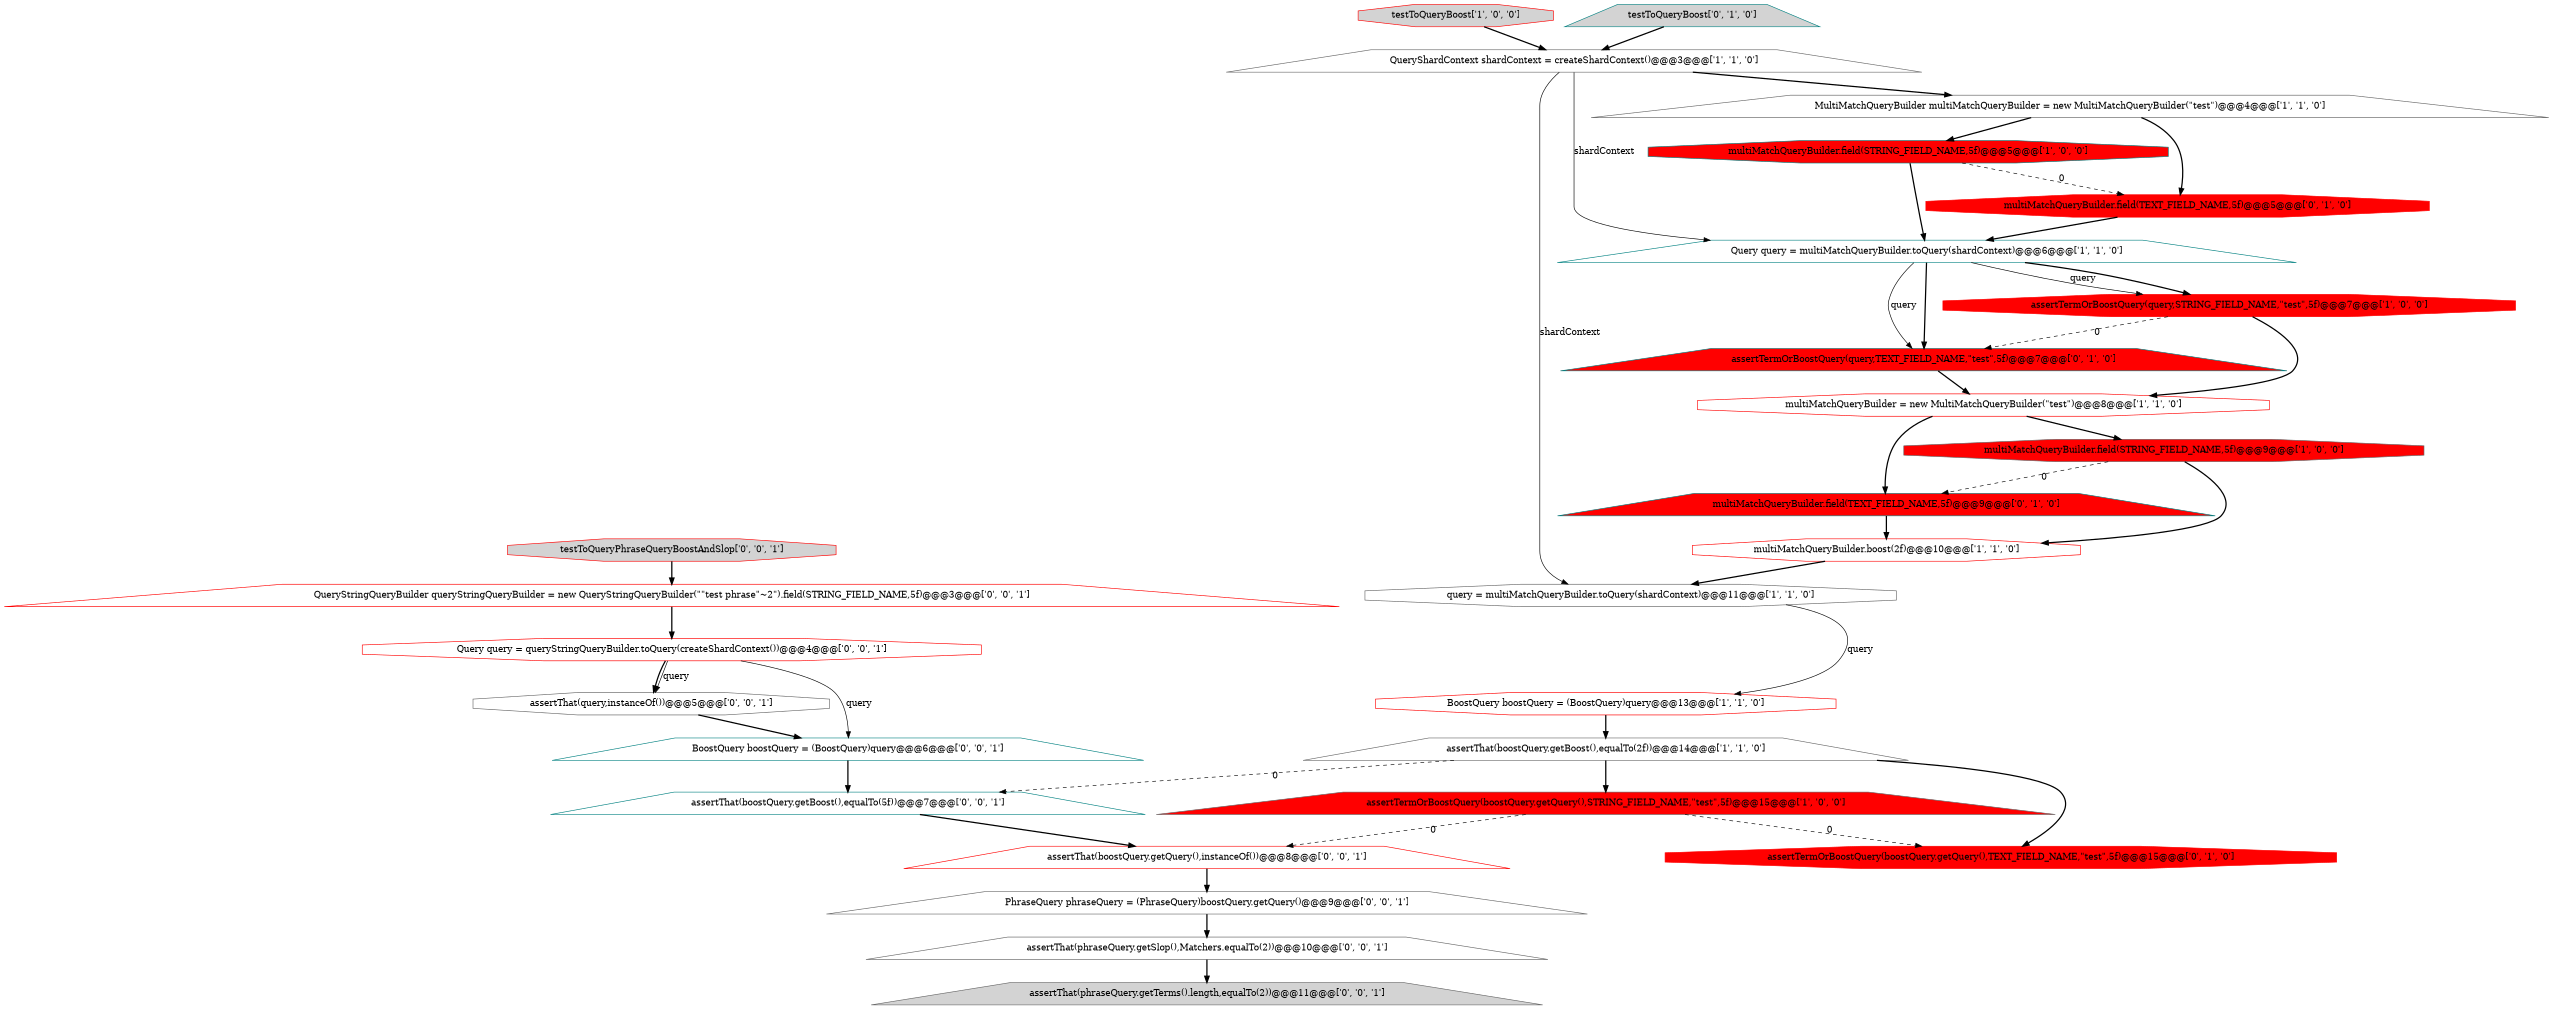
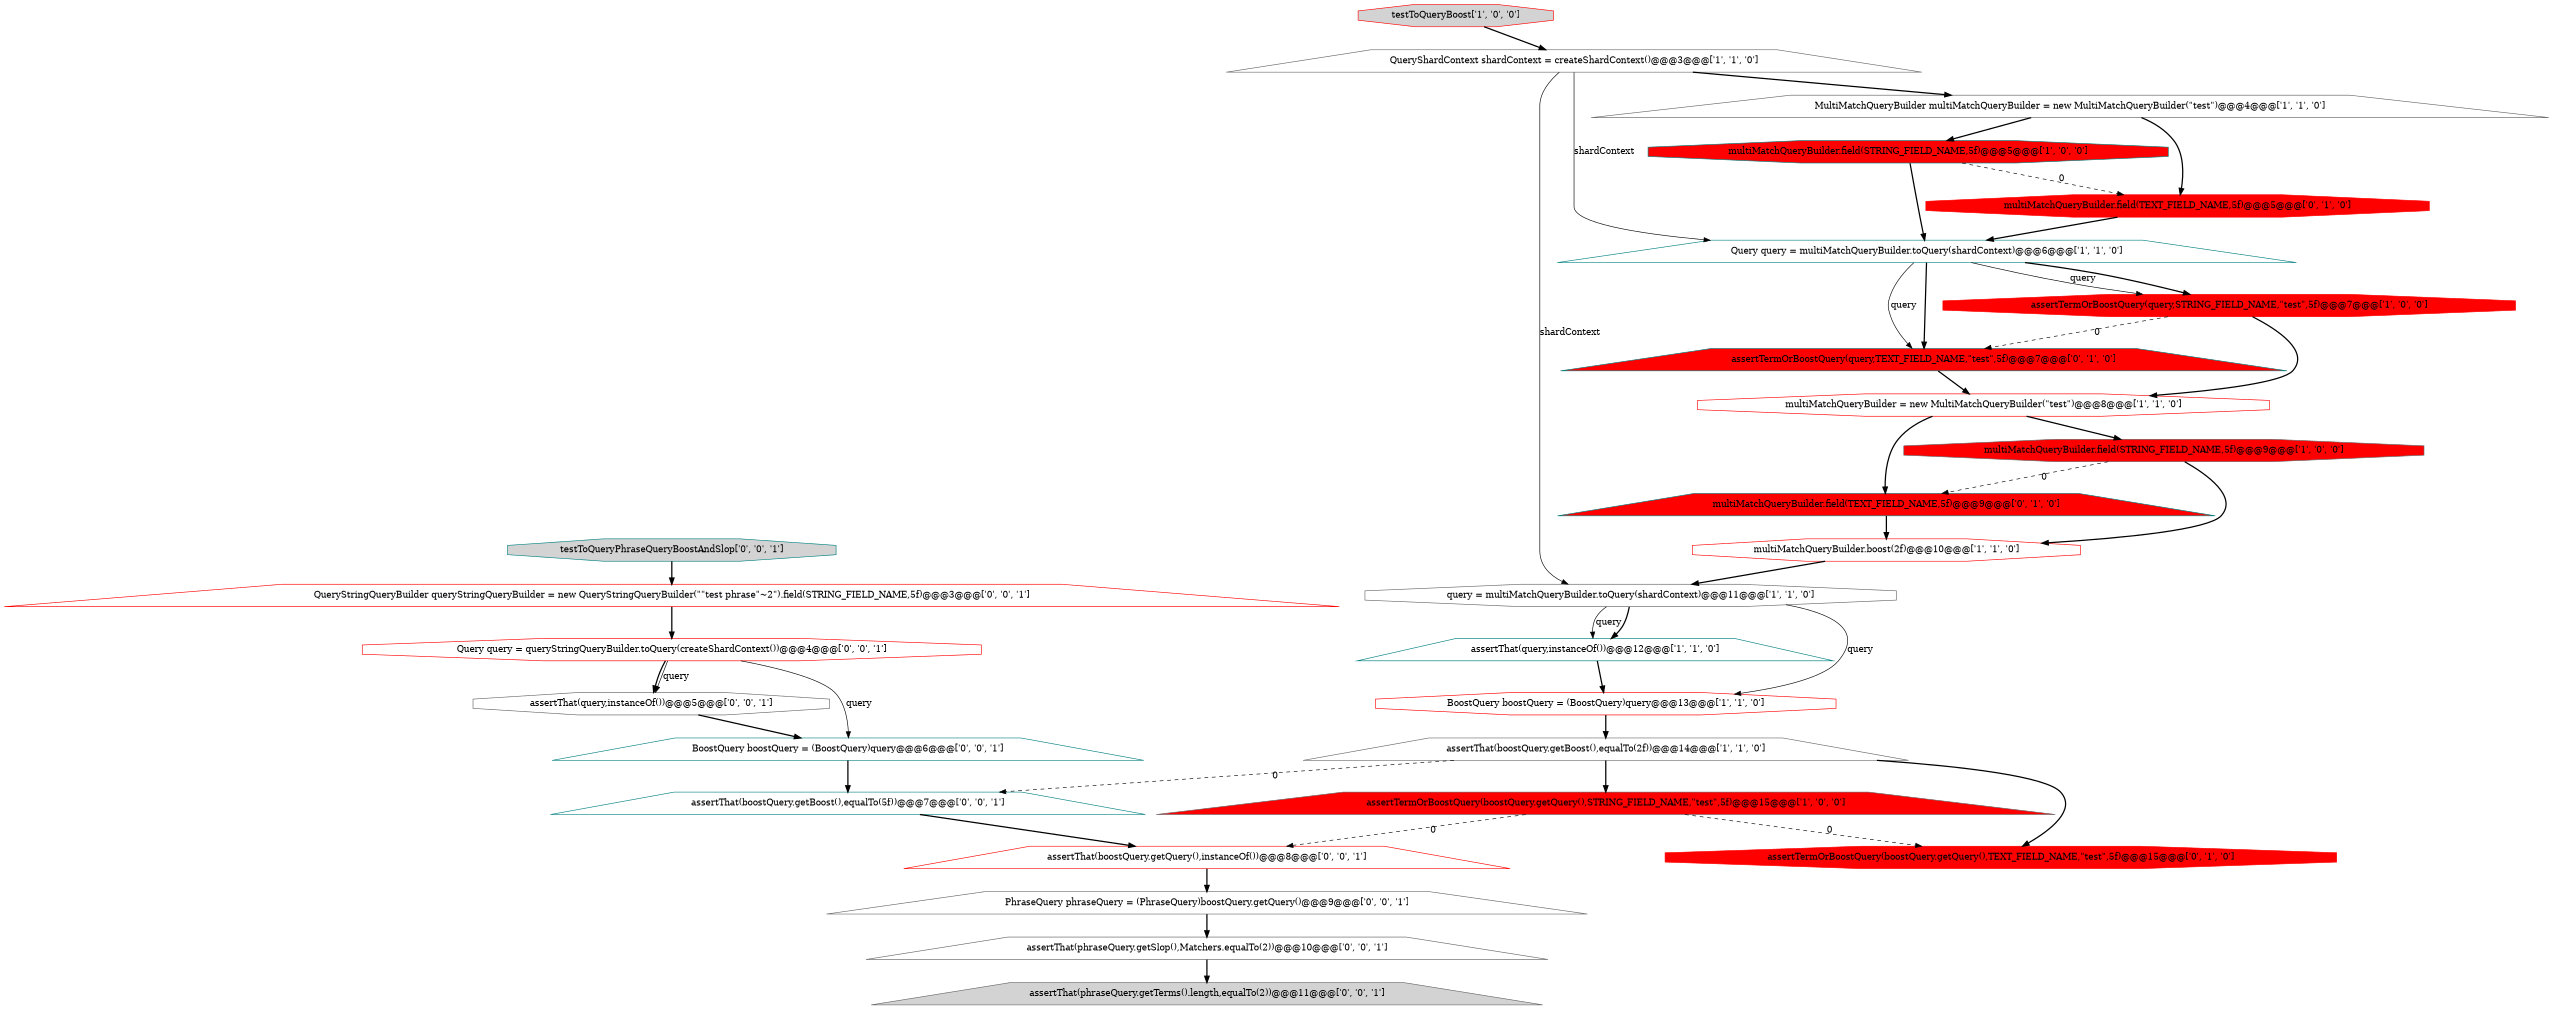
node "testToQueryBoost['0', '1', '0']": removed
node "testToQueryPhraseQueryBoostAndSlop['0', '0', '1']": color red -> teal
node "assertThat(query,instanceOf())@@@12@@@['1', '1', '0']": added
